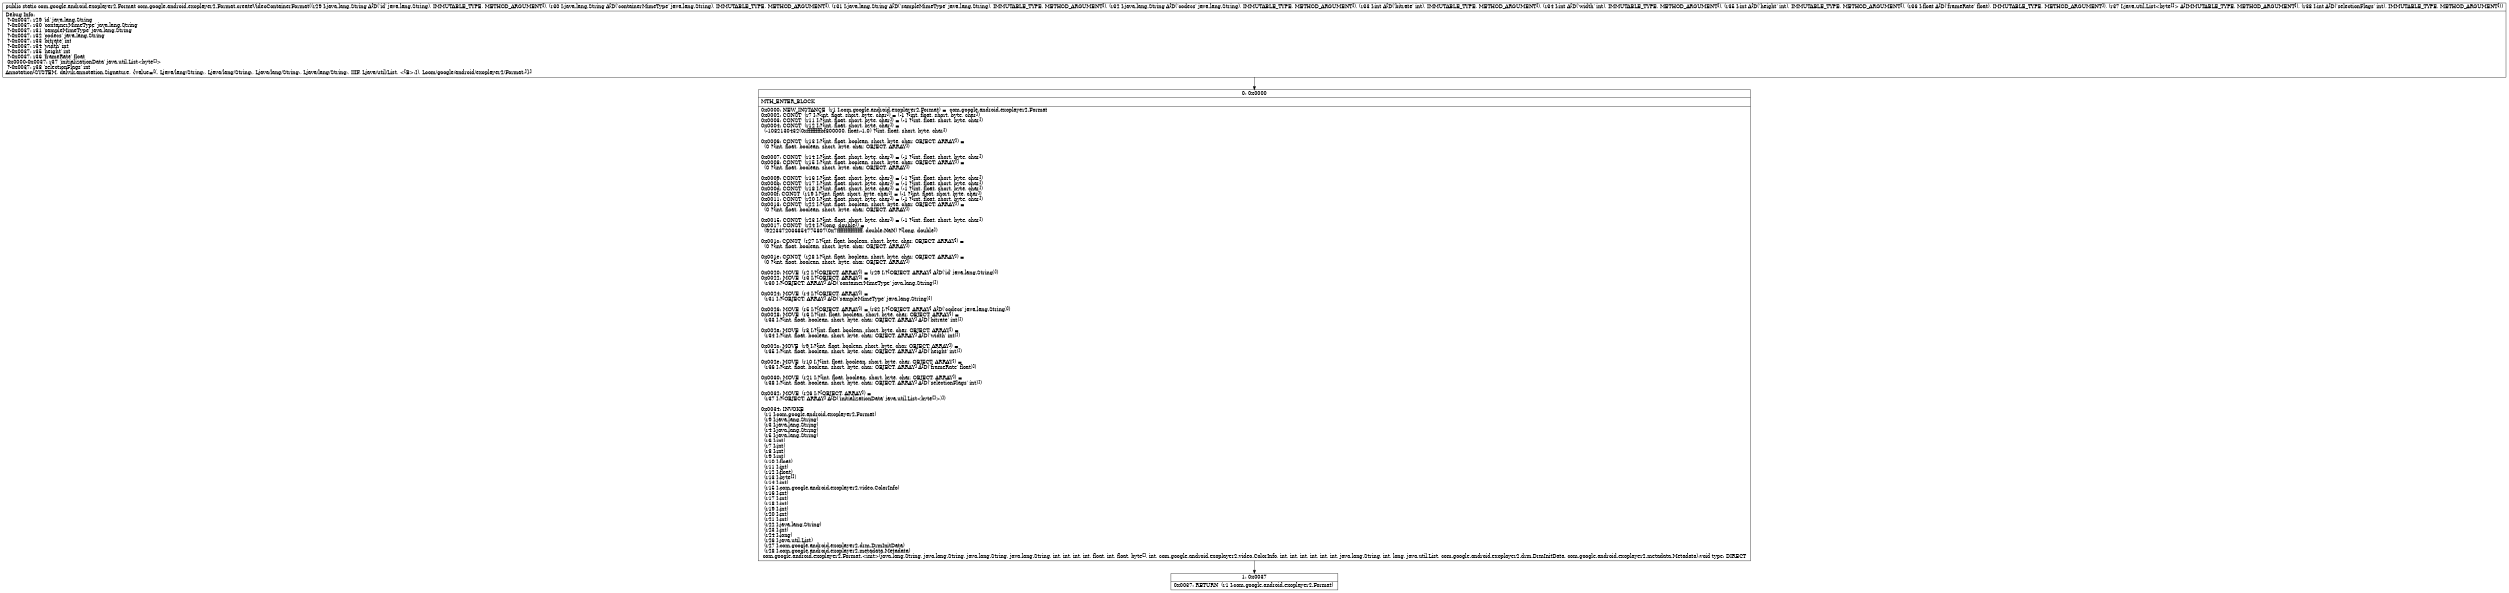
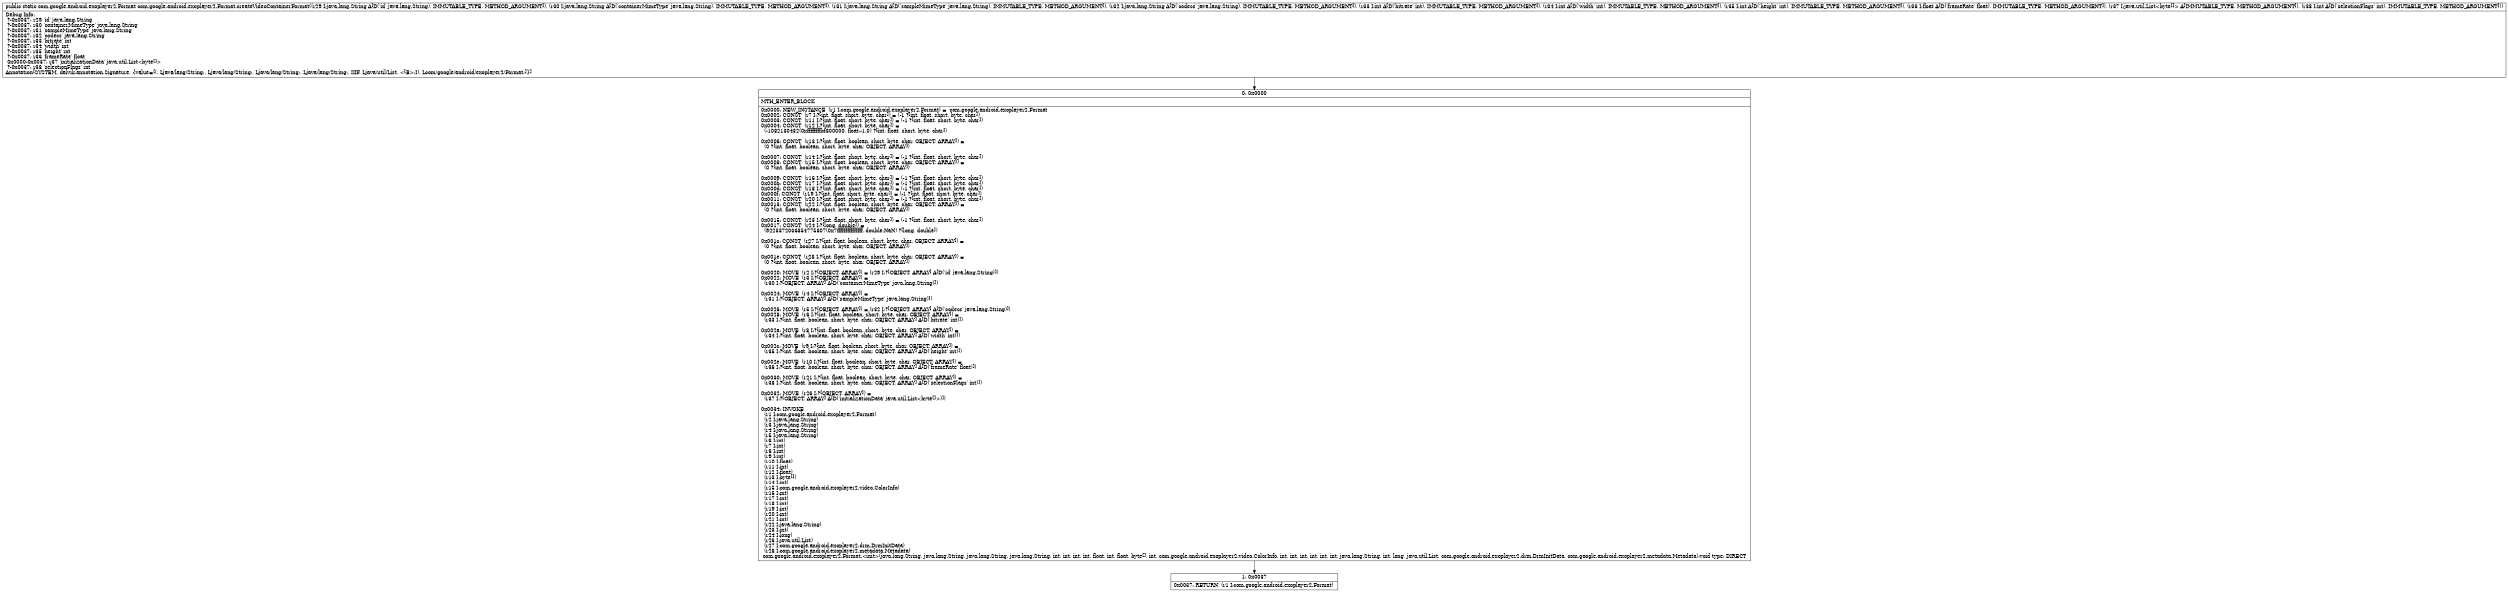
node "0: 0x0000": text "(r9 I:java.lang.String)" -> "(r2 I:java.lang.String)"
